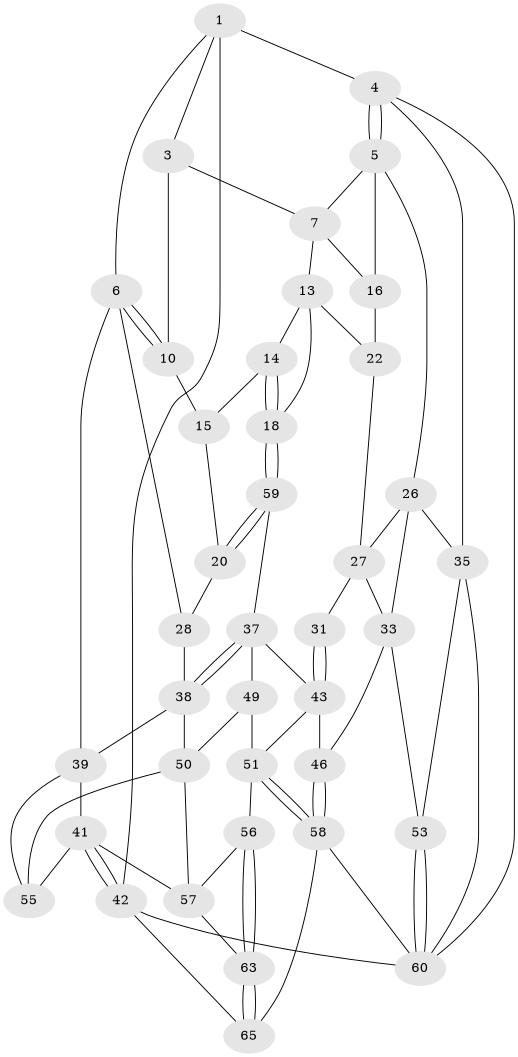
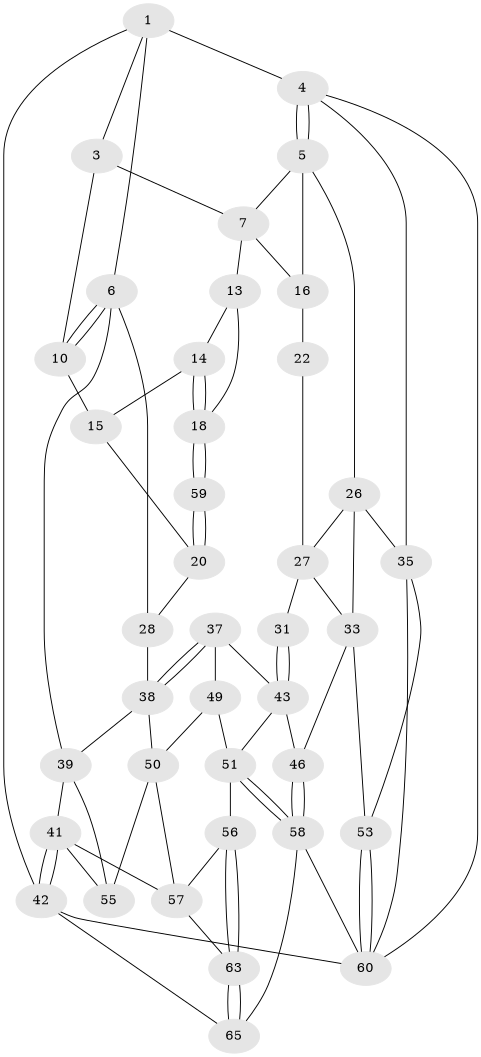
edge "13" -- "22": removed
edge "59" -- "37": removed
